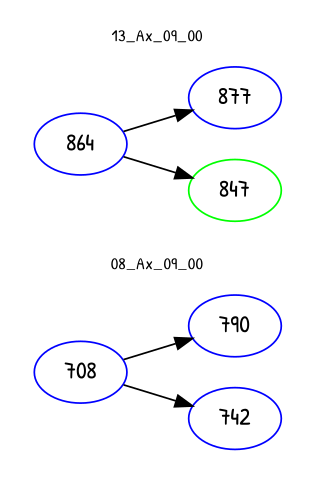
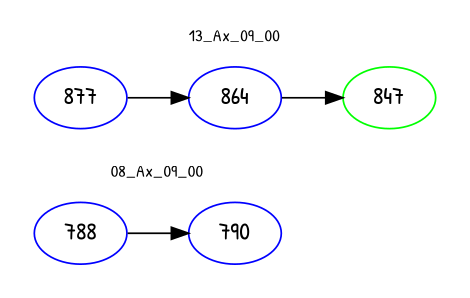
edge "864" -> "877": reversed
node "708": label "708" -> "788"
node "742": removed
